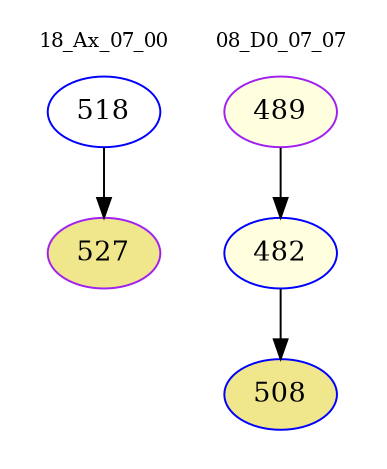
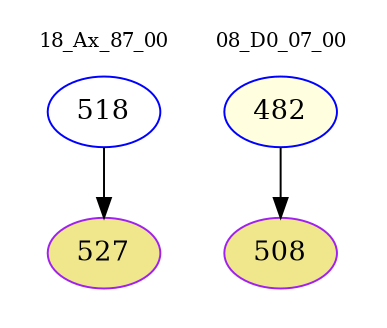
cluster "18_Ax_07_00": label "18_Ax_07_00" -> "18_Ax_87_00"
cluster "08_D0_07_07": label "08_D0_07_07" -> "08_D0_07_00"
node "489": removed
node "508": color blue -> purple
